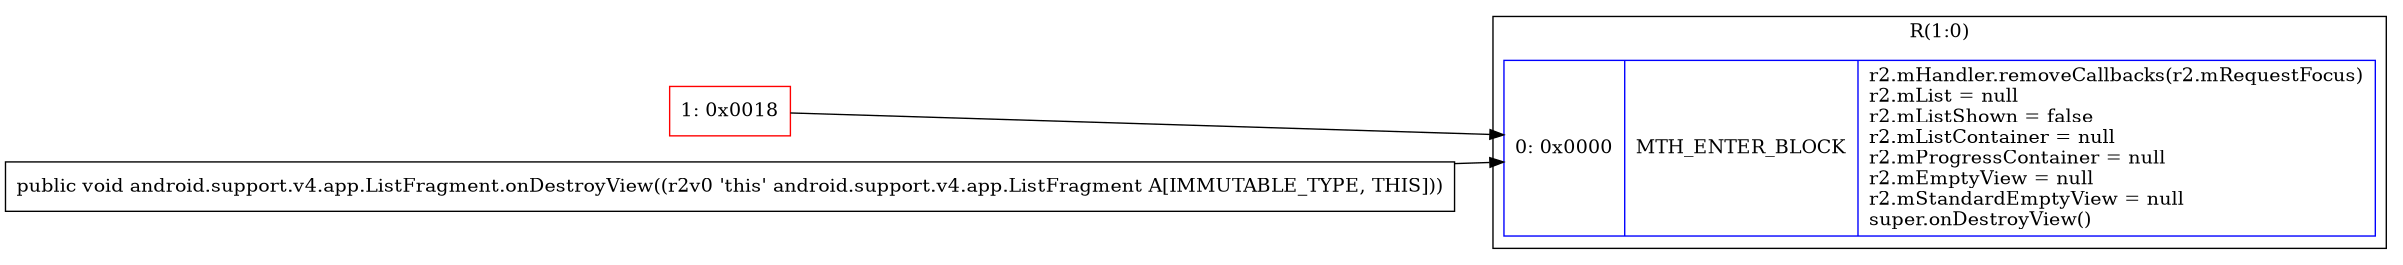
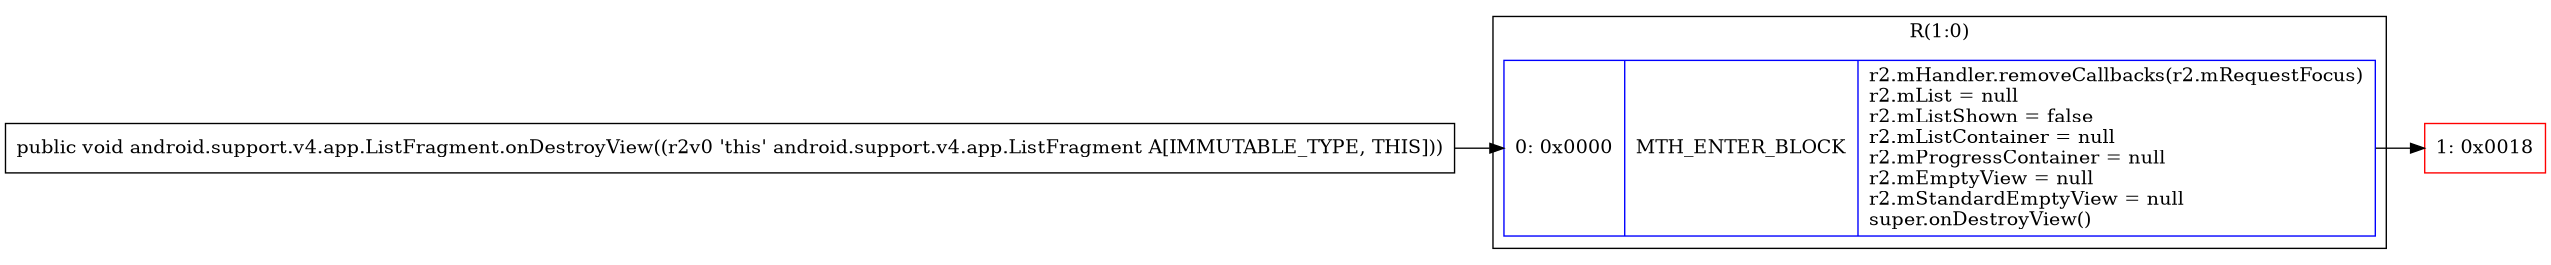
edge "1: 0x0018" -> "0: 0x0000": reversed
